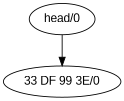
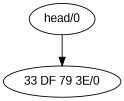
node "33 DF 99 3E/0": label "33 DF 99 3E/0" -> "33 DF 79 3E/0"
